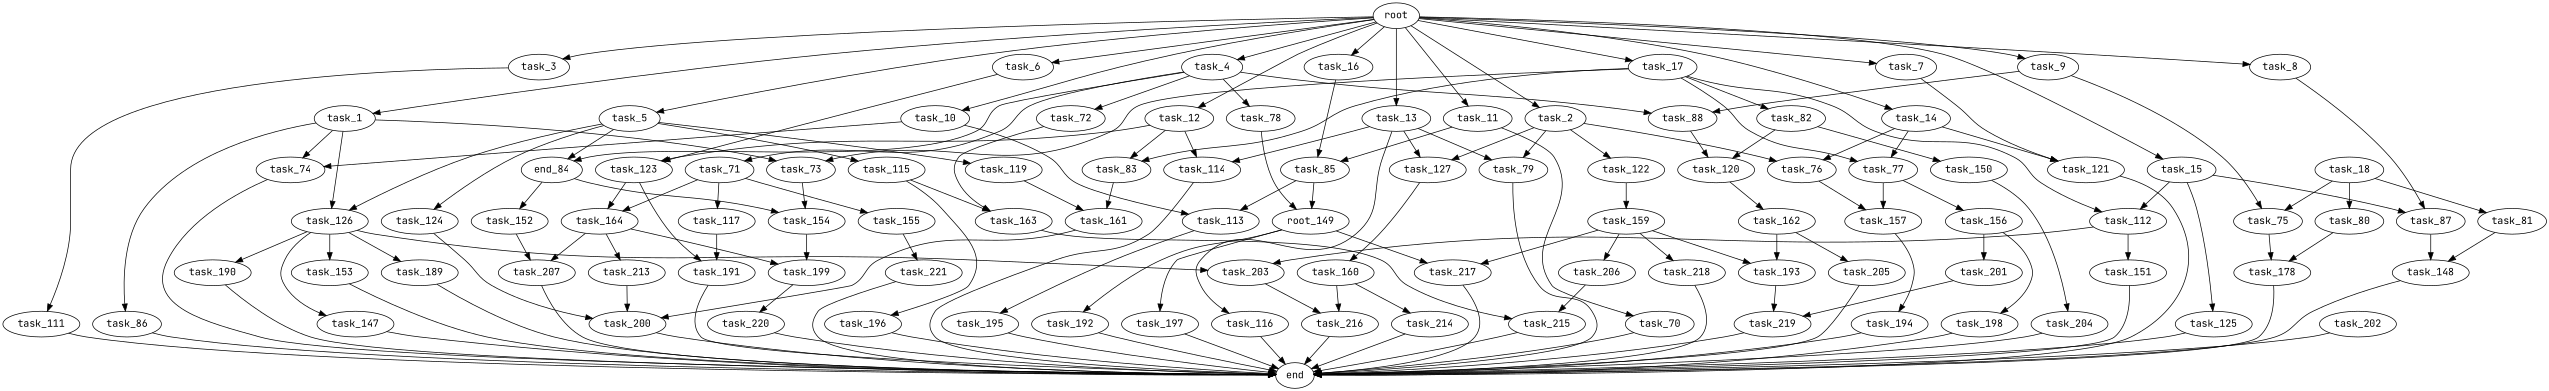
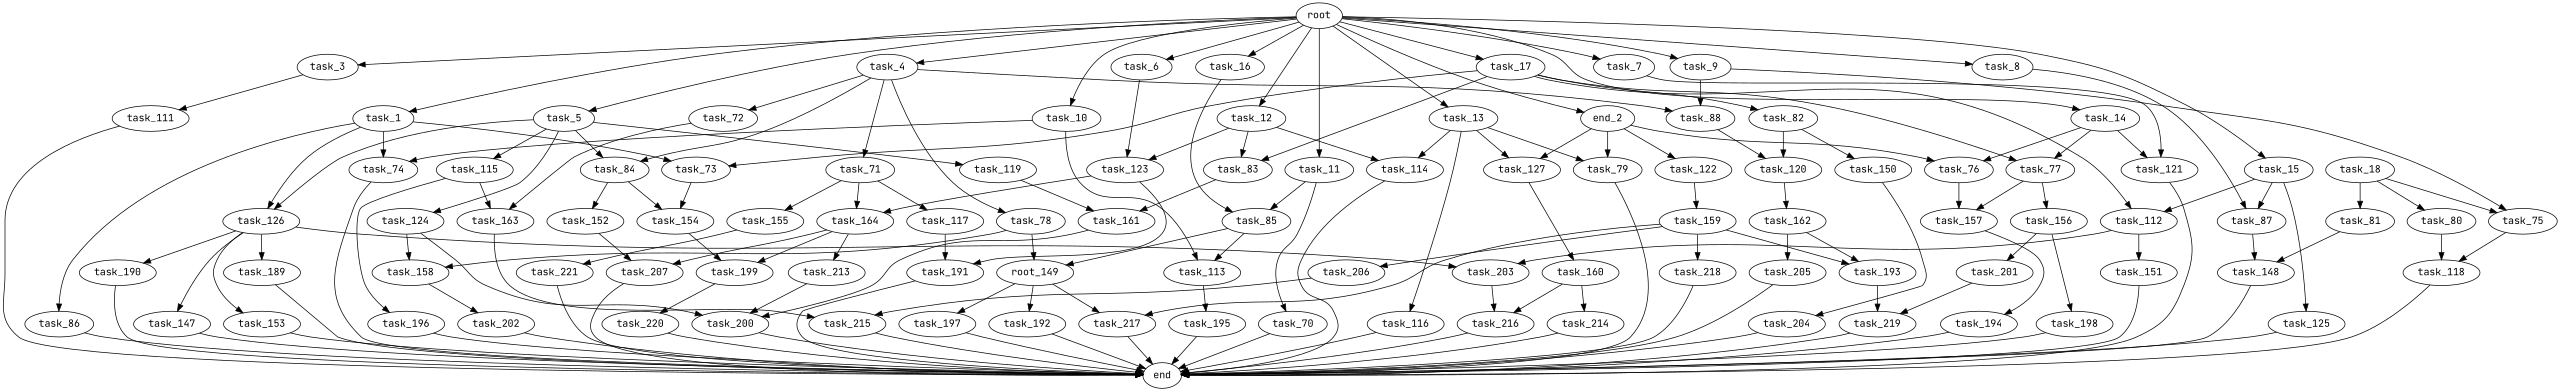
node "task_2": label "task_2" -> "end_2"
node "end_84": label "end_84" -> "task_84"
node "task_158": added
node "task_178": label "task_178" -> "task_118"
